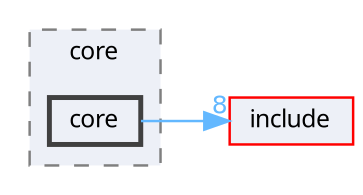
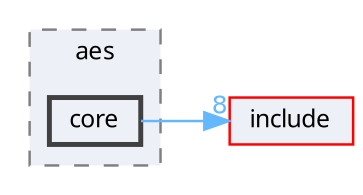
cluster "core": label "core" -> "aes"
